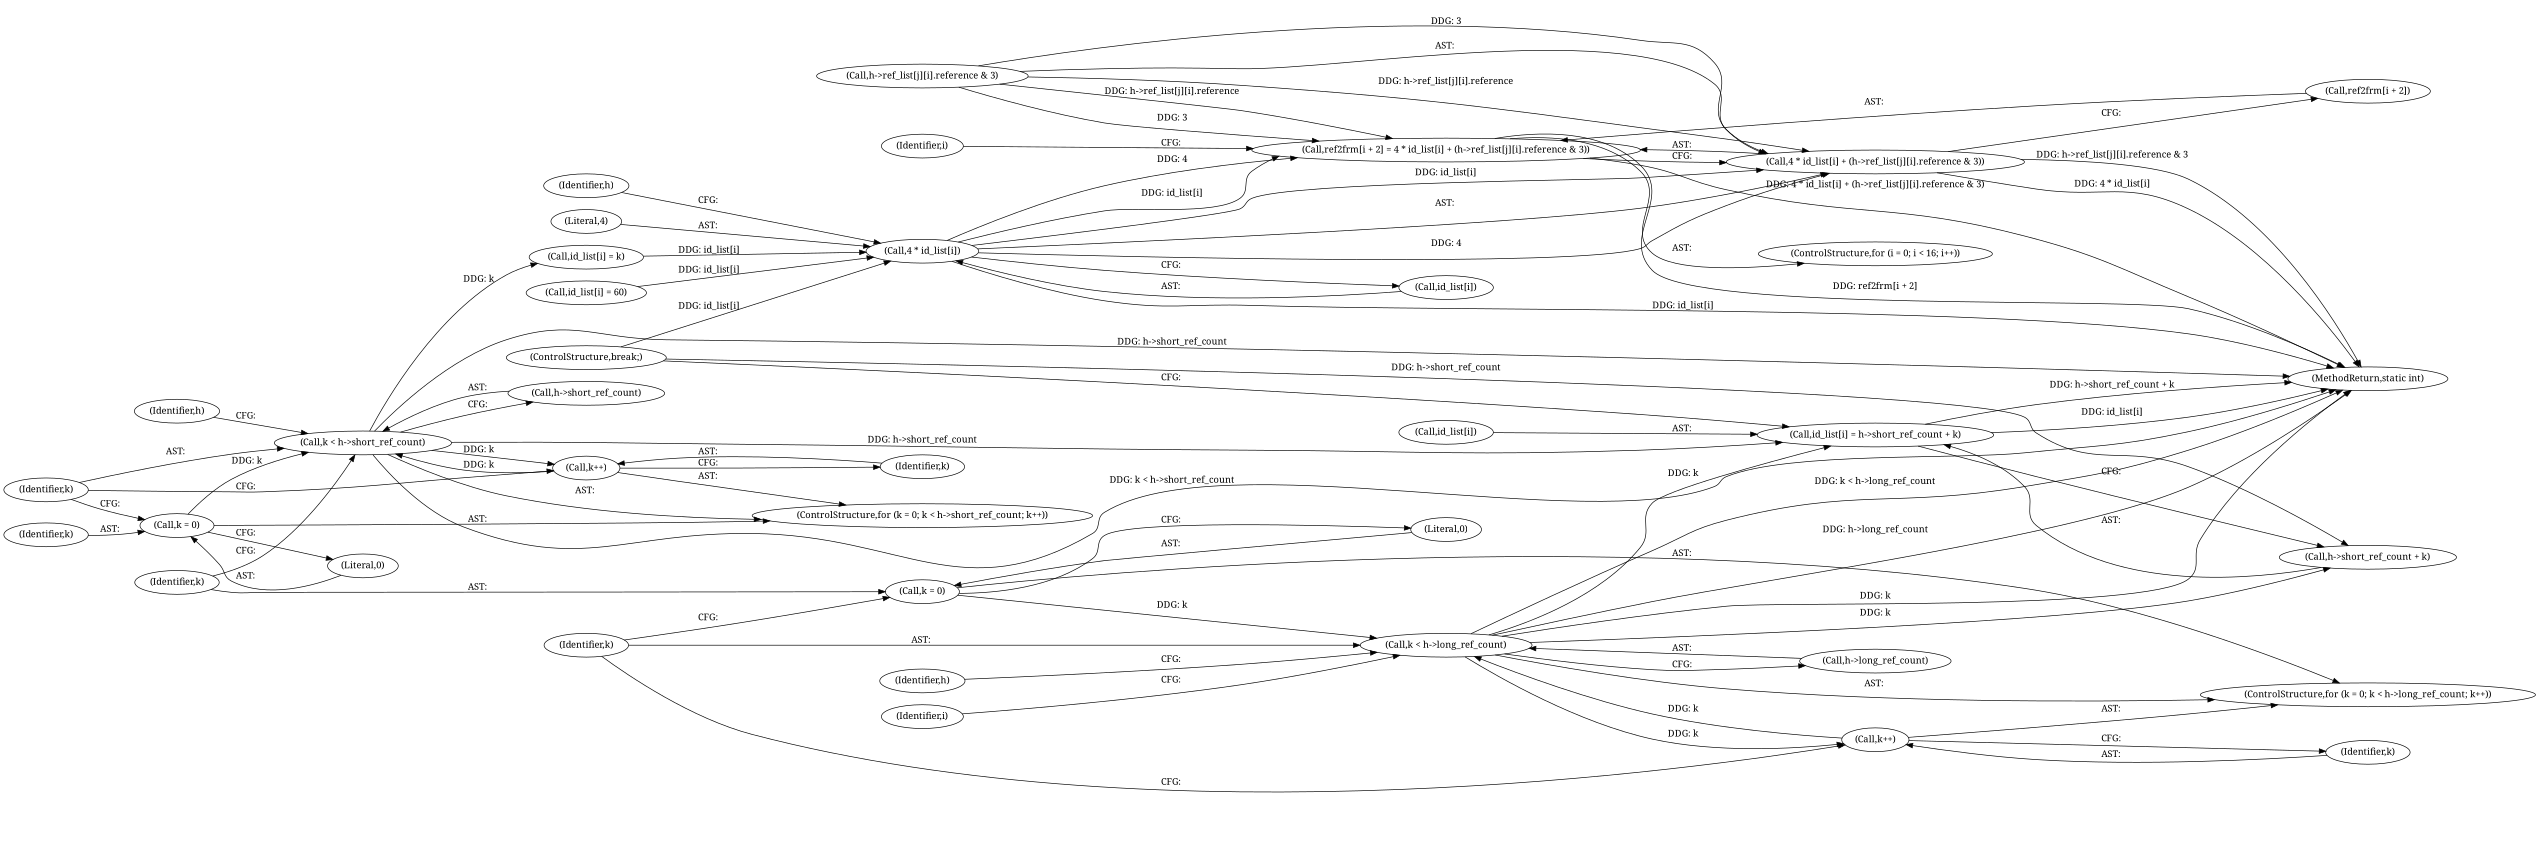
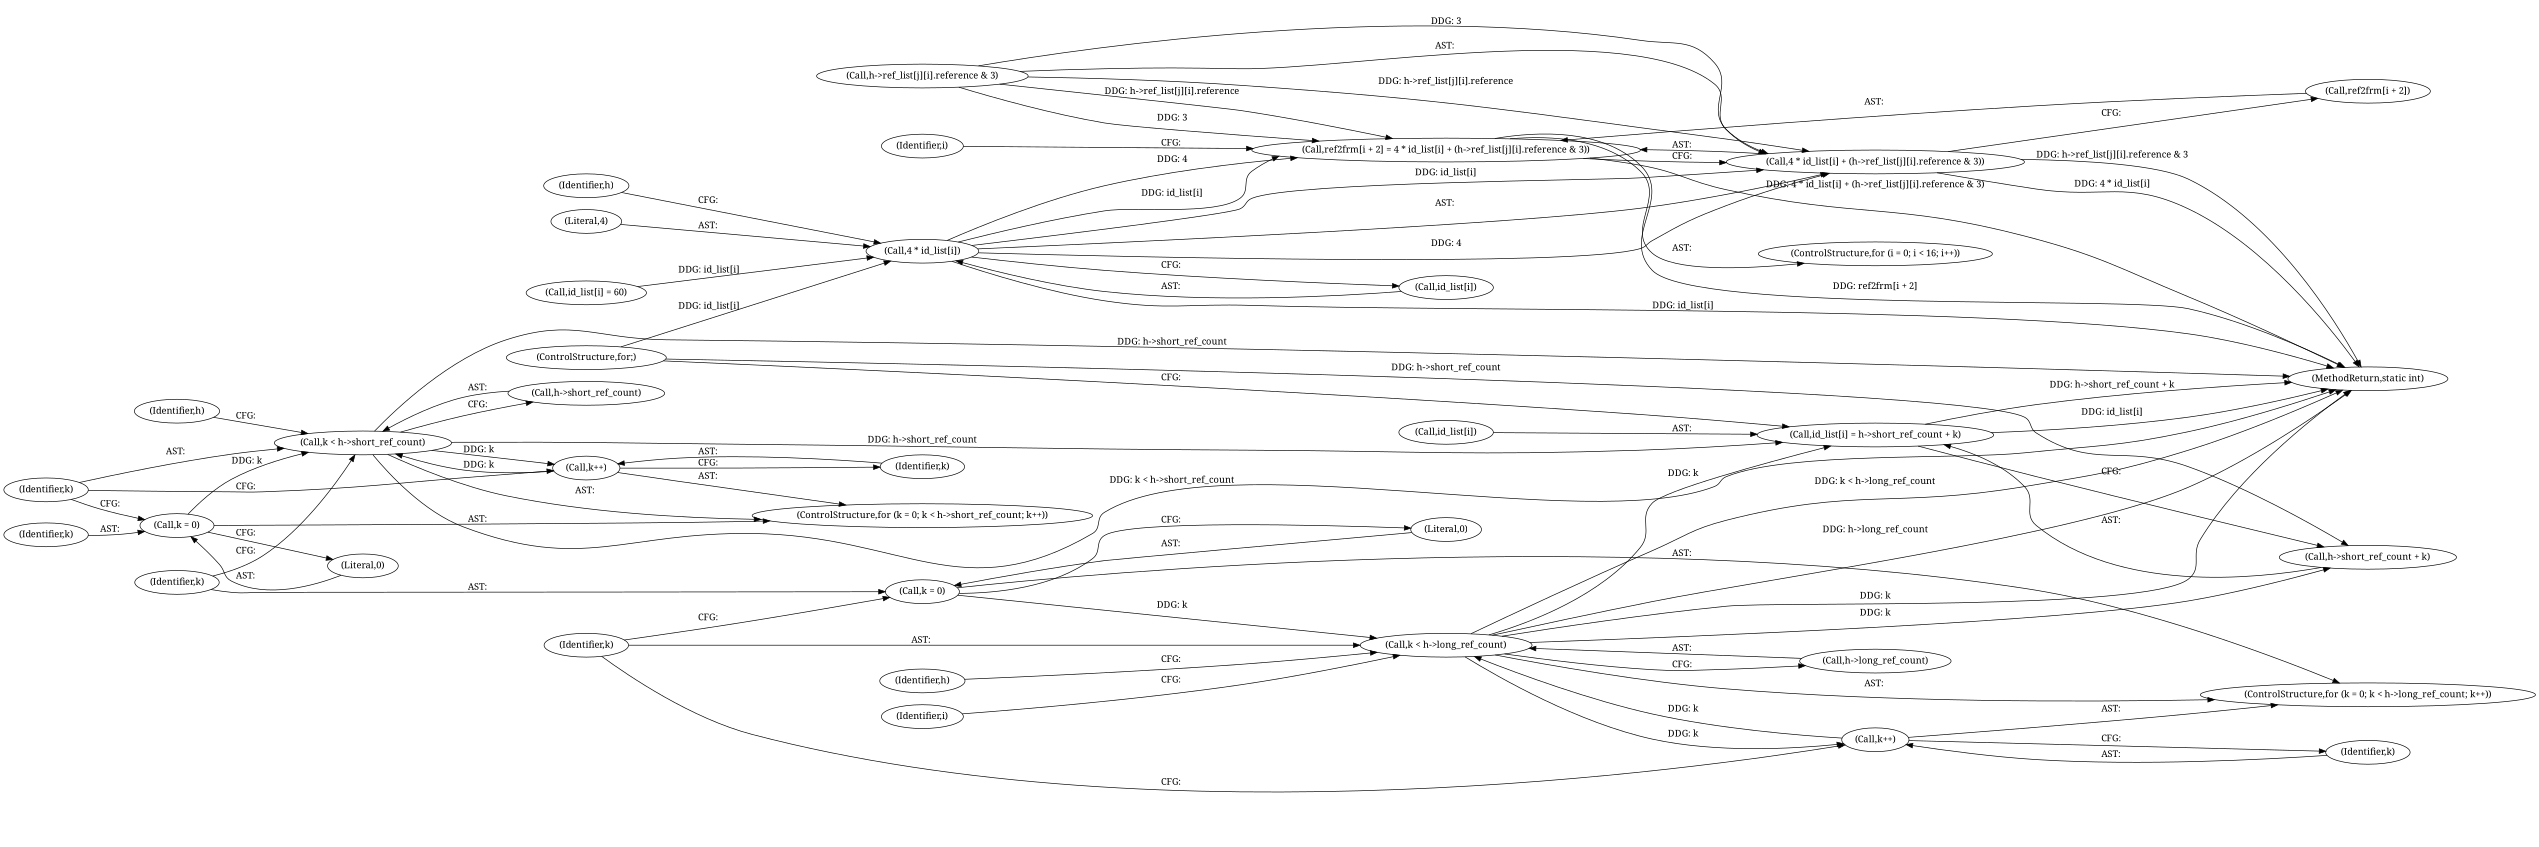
node "(Call,id_list[i] = k)": removed
node "(ControlStructure,break;)": label "(ControlStructure,break;)" -> "(ControlStructure,for;)"
